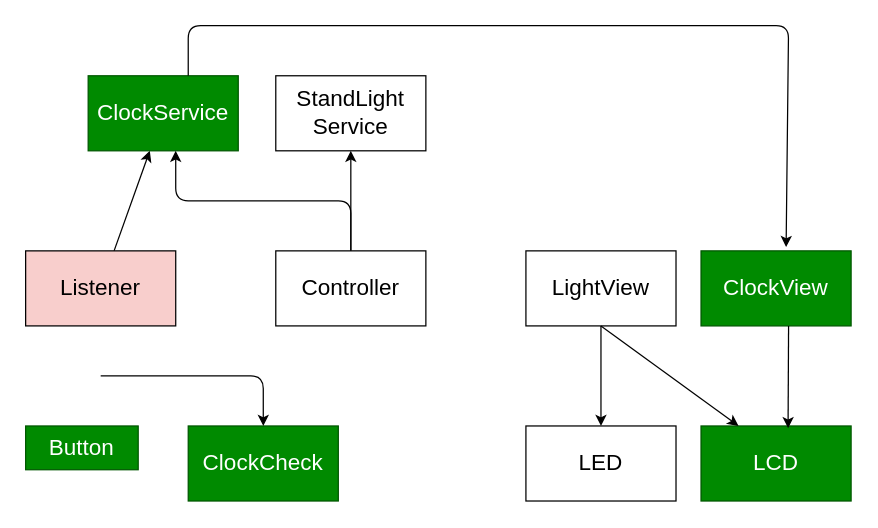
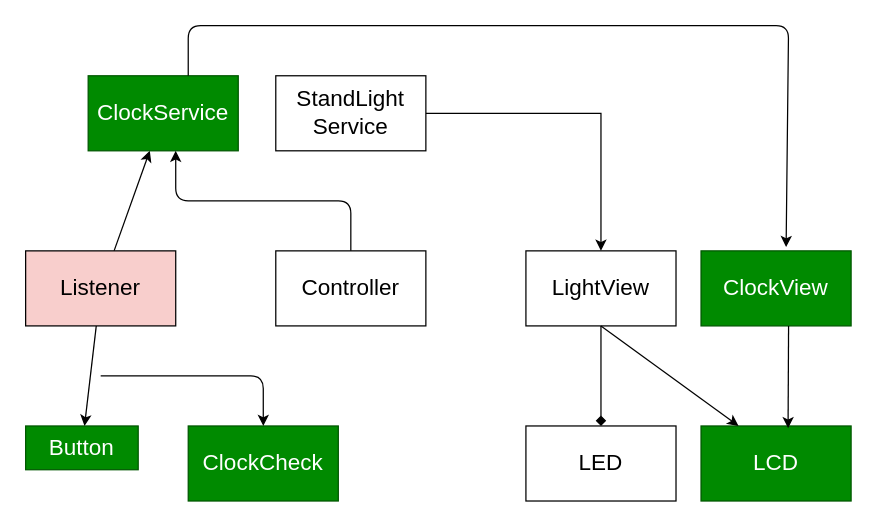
edge "StandLight Service" -> "LightView": added
edge "Controller" -> "StandLight Service": removed
edge "Listener" -> "Button": added
edge "LightView" -> "LED": arrowhead classic -> diamond
